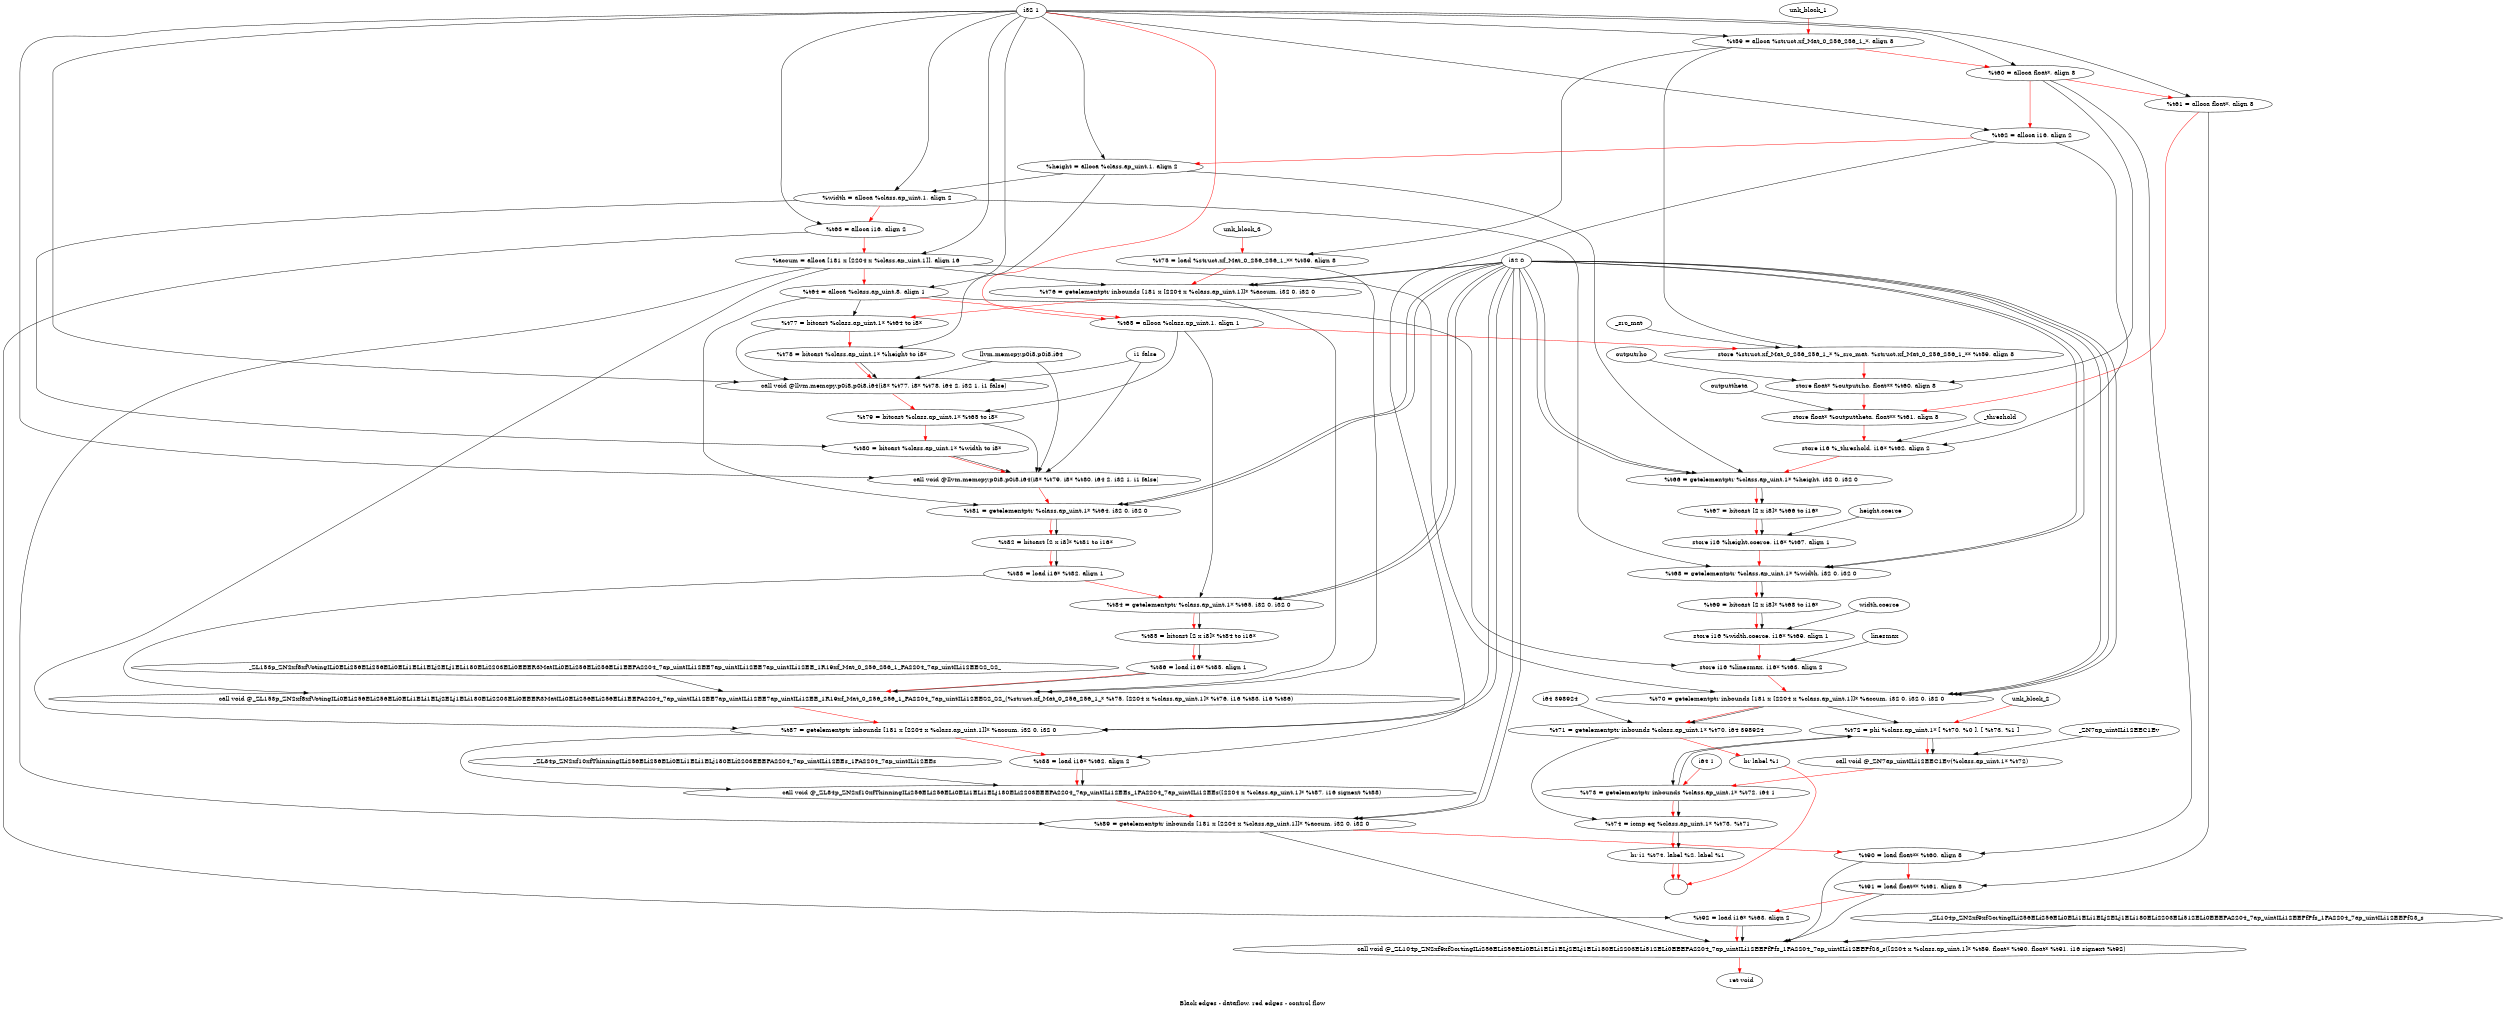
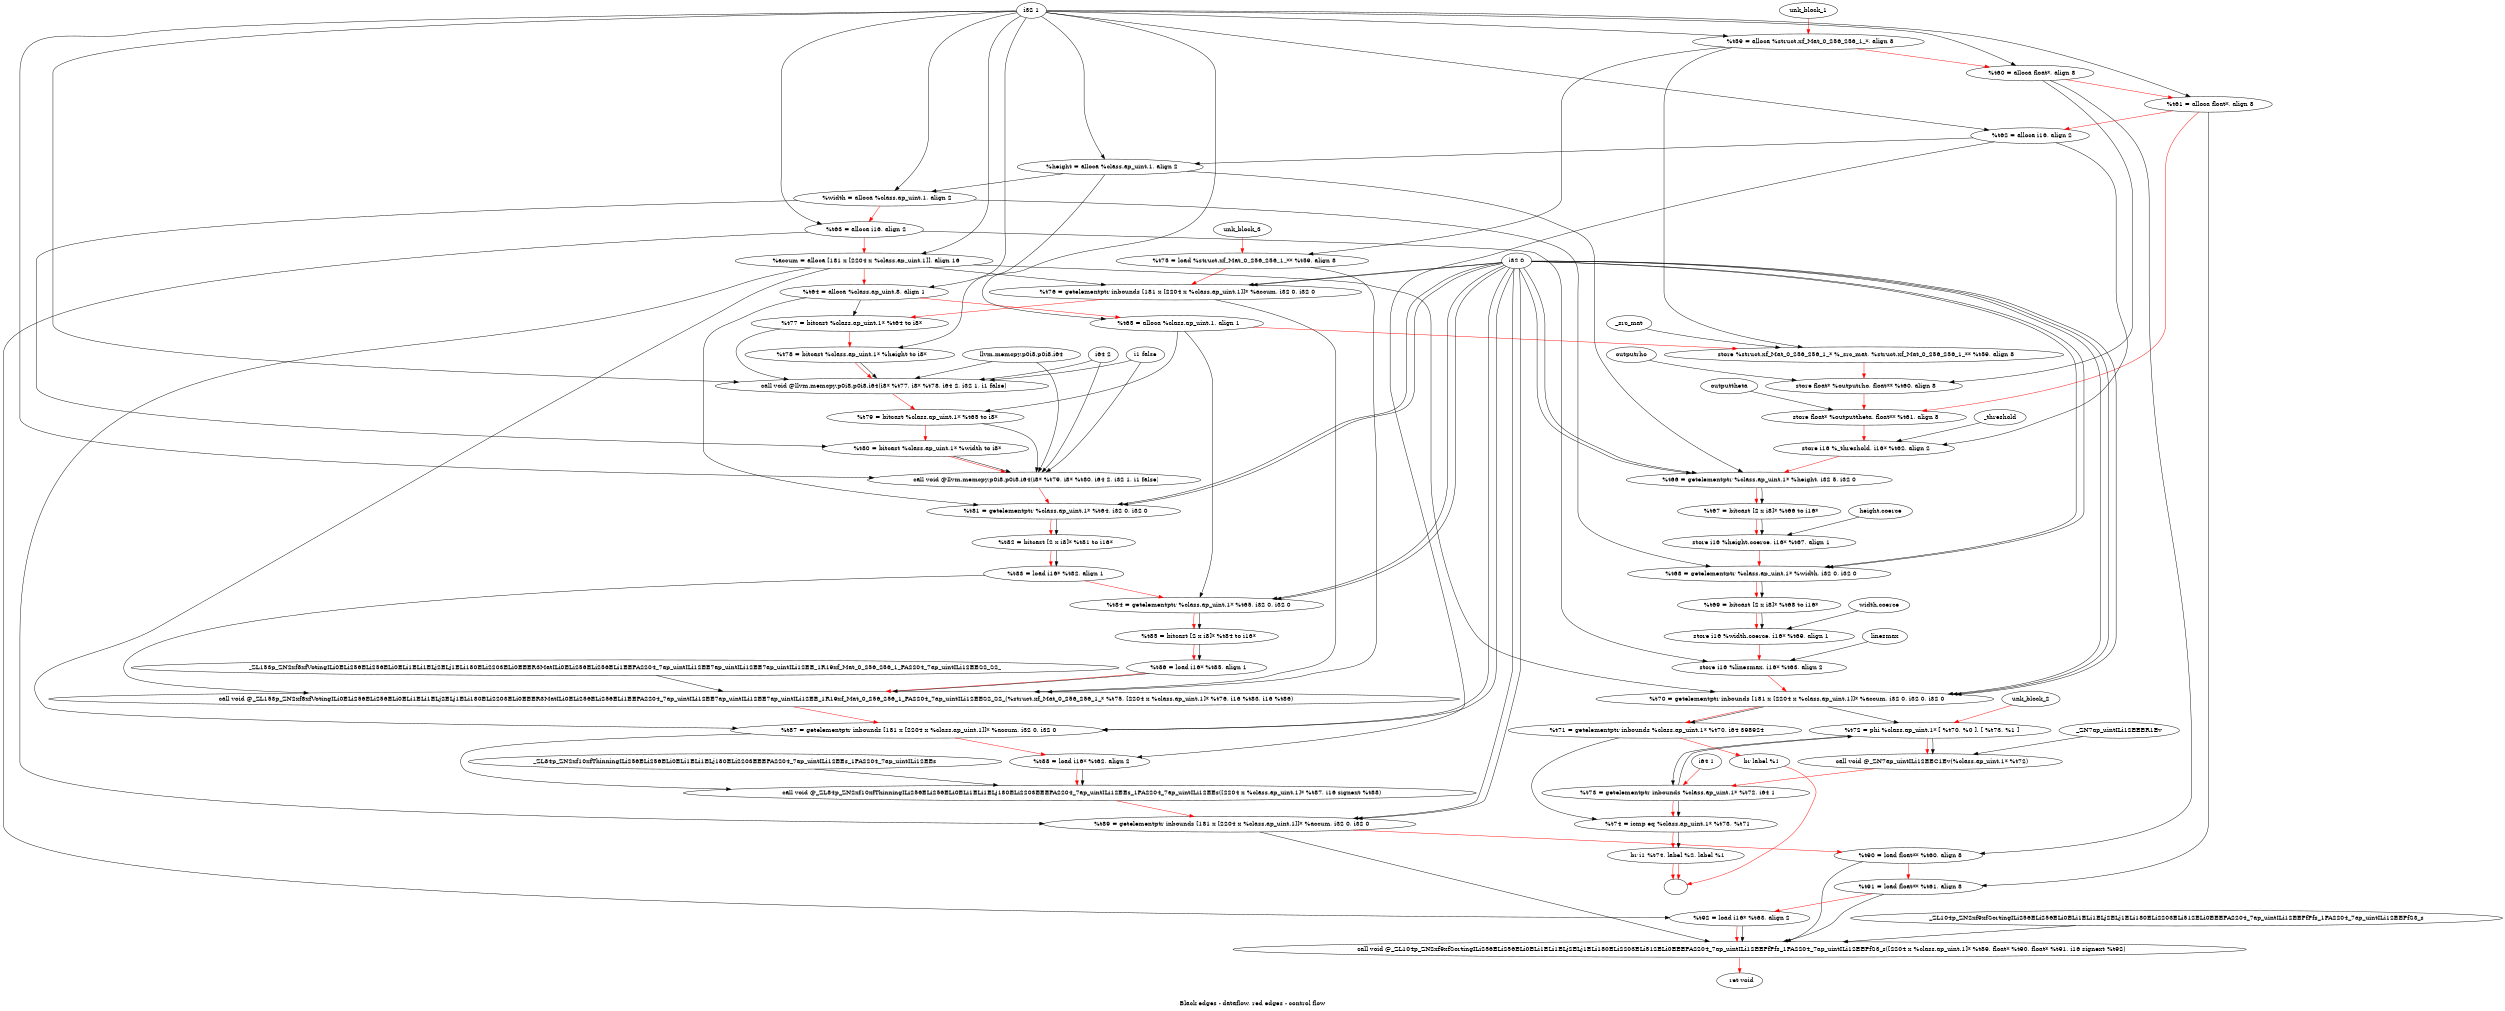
edge "%t60 = alloca float*, align 8" -> "%t62 = alloca i16, align 2": now "%t61 = alloca float*, align 8" -> "%t62 = alloca i16, align 2"
edge "%t62 = alloca i16, align 2" -> "%height = alloca %class.ap_uint.1, align 2": color red -> black
edge "i32 1" -> "%t65 = alloca %class.ap_uint.1, align 1": color red -> black
edge "%t64 = alloca %class.ap_uint.8, align 1" -> "store i16 %linesmax, i16* %t63, align 2": now "%t63 = alloca i16, align 2" -> "store i16 %linesmax, i16* %t63, align 2"
node "i64 2": added
node "%t66 = getelementptr %class.ap_uint.1* %height, i32 0, i32 0": label "%t66 = getelementptr %class.ap_uint.1* %height, i32 0, i32 0" -> "%t66 = getelementptr %class.ap_uint.1* %height, i32 5, i32 0"
node "i64 398924": removed
node "_ZN7ap_uintILi12EEC1Ev": label "_ZN7ap_uintILi12EEC1Ev" -> "_ZN7ap_uintILi12EEER1Ev"
